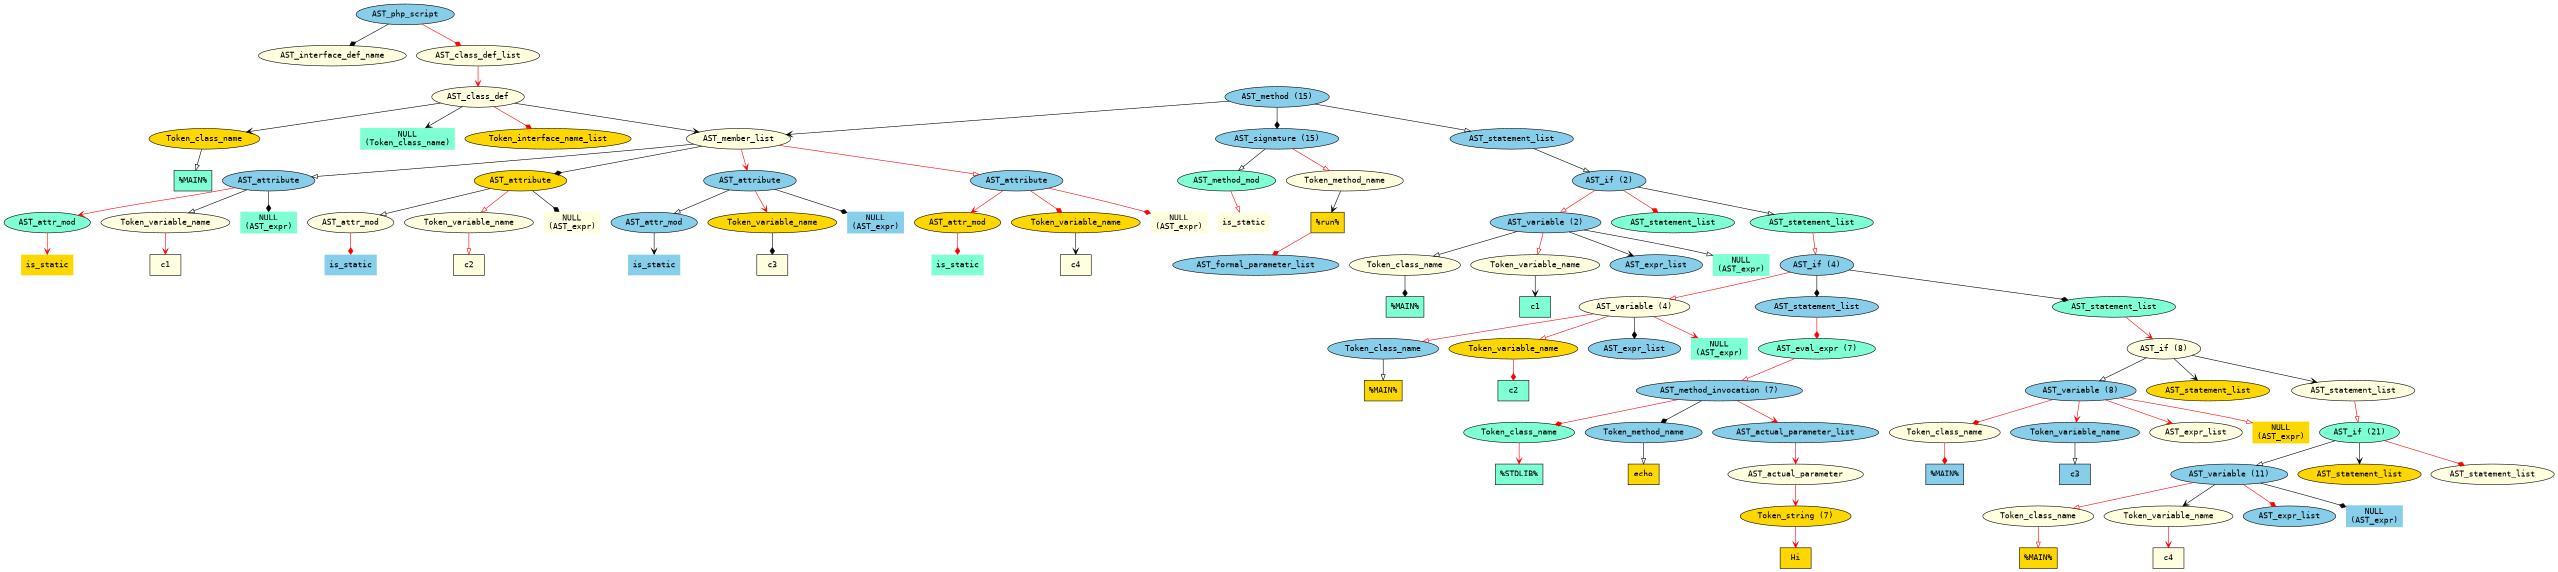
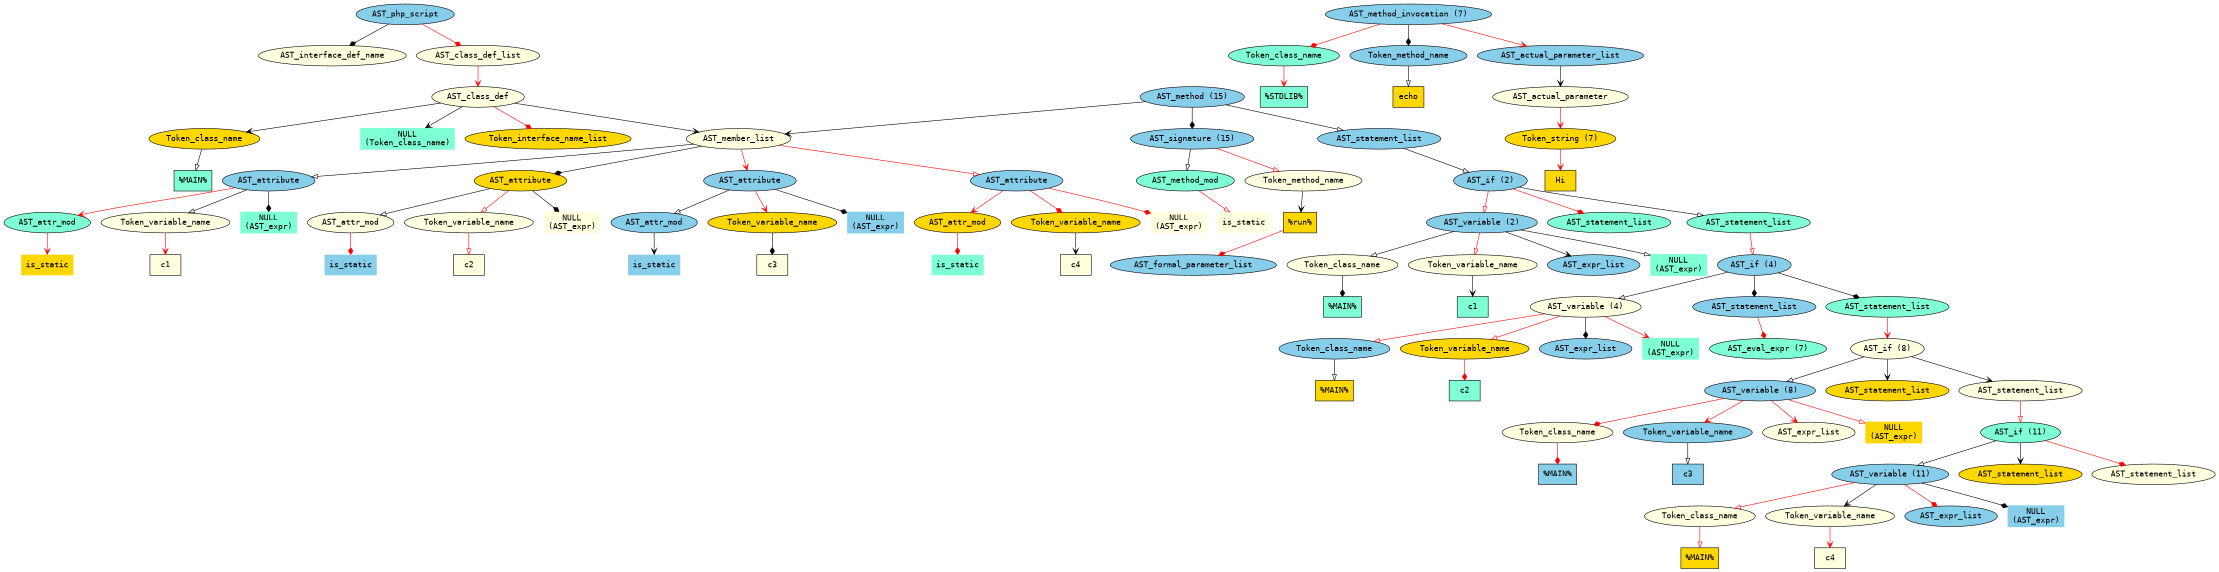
edge "AST_if (4)" -> "AST_variable (4)": color red -> black
edge "AST_eval_expr (7)" -> "AST_method_invocation (7)": removed
node "AST_if (21)": label "AST_if (21)" -> "AST_if (11)"
edge "AST_actual_parameter_list" -> "AST_actual_parameter": color red -> black
